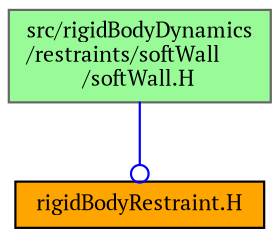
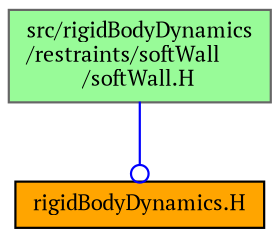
node "rigidBodyRestraint.H": label "rigidBodyRestraint.H" -> "rigidBodyDynamics.H"
